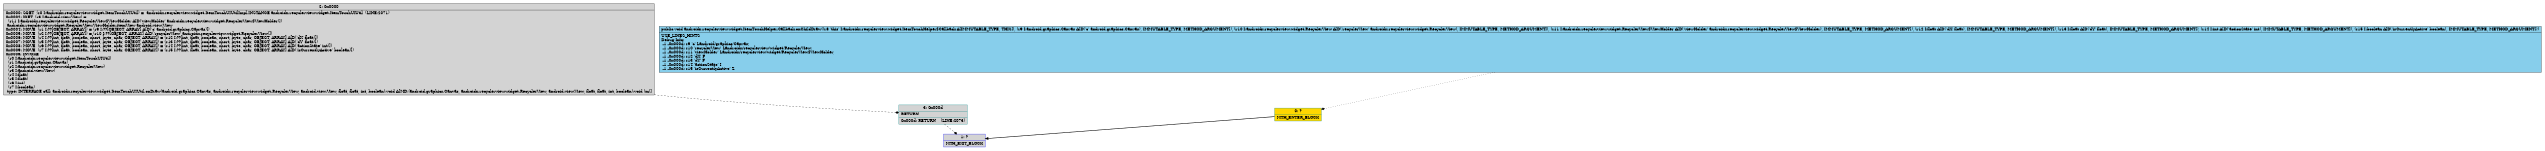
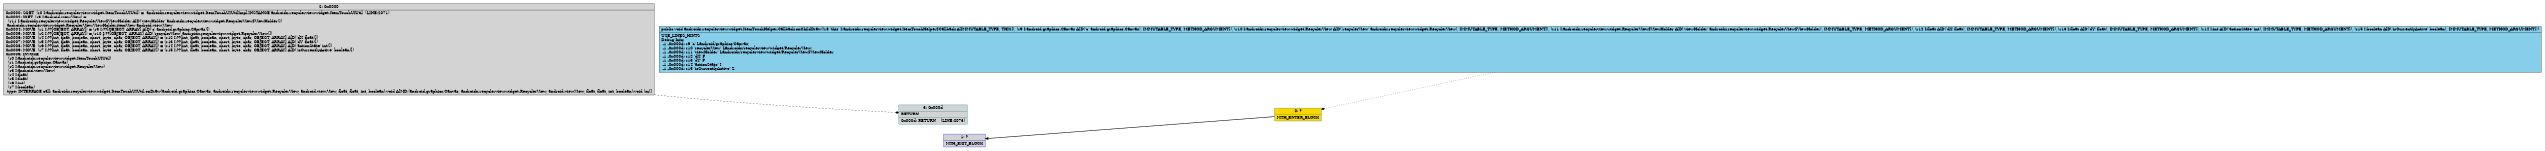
edge "3: 0x000d" -> "1: ?": removed
